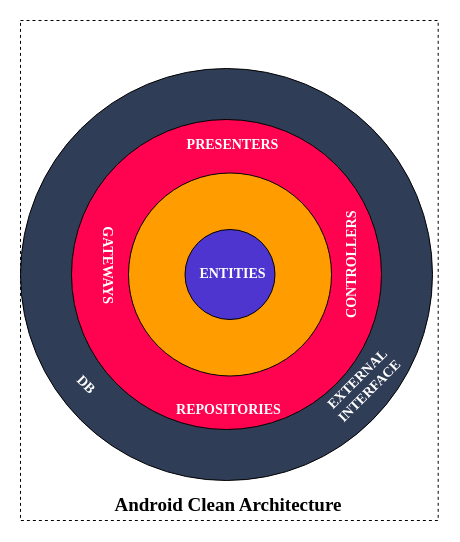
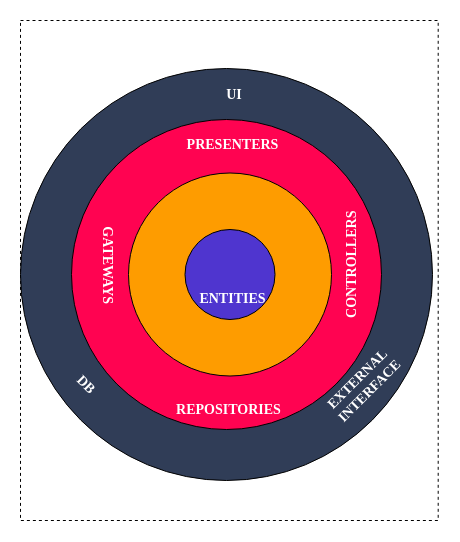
node "UI": moved (370, 96) -> (235, 96)
node "ENTITIES": moved (232, 275) -> (232, 300)
node "Android Clean Architecture": removed
